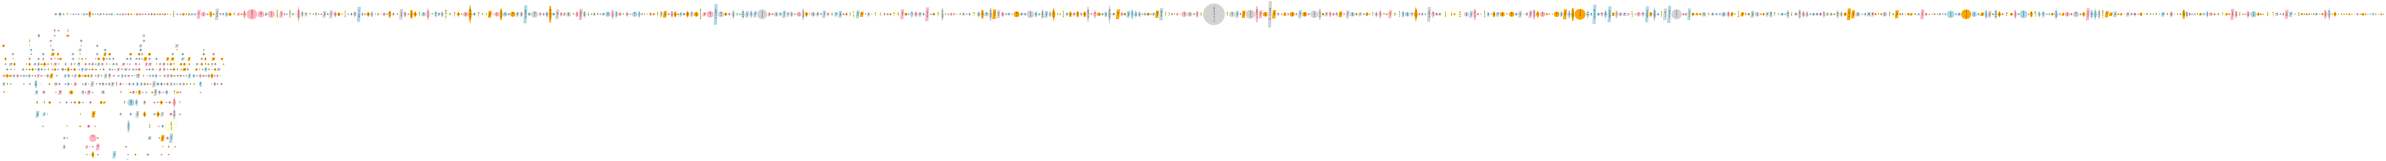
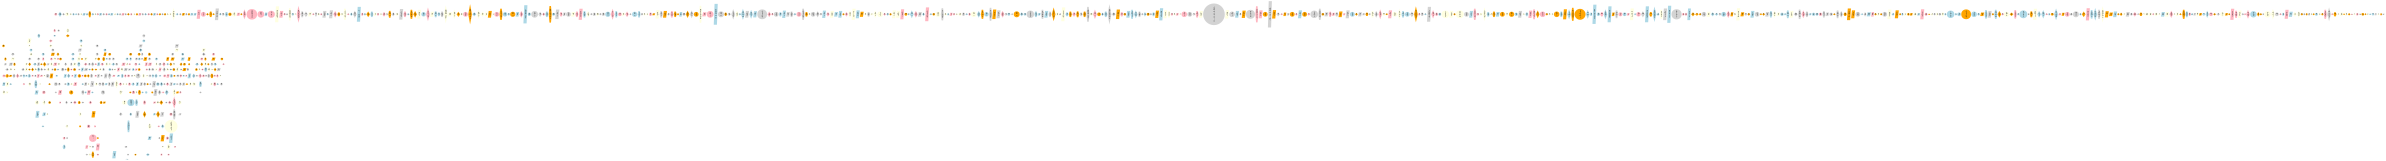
node "# 0xc44 JUMPDEST PUSHX Data JUMPI": fillcolor lightgrey -> orange
